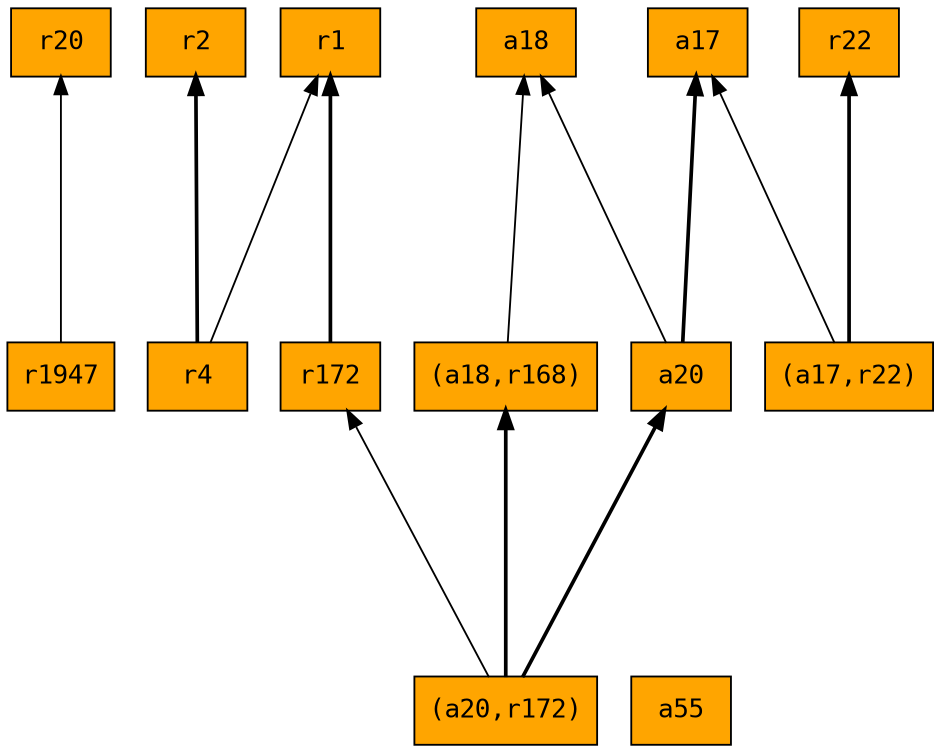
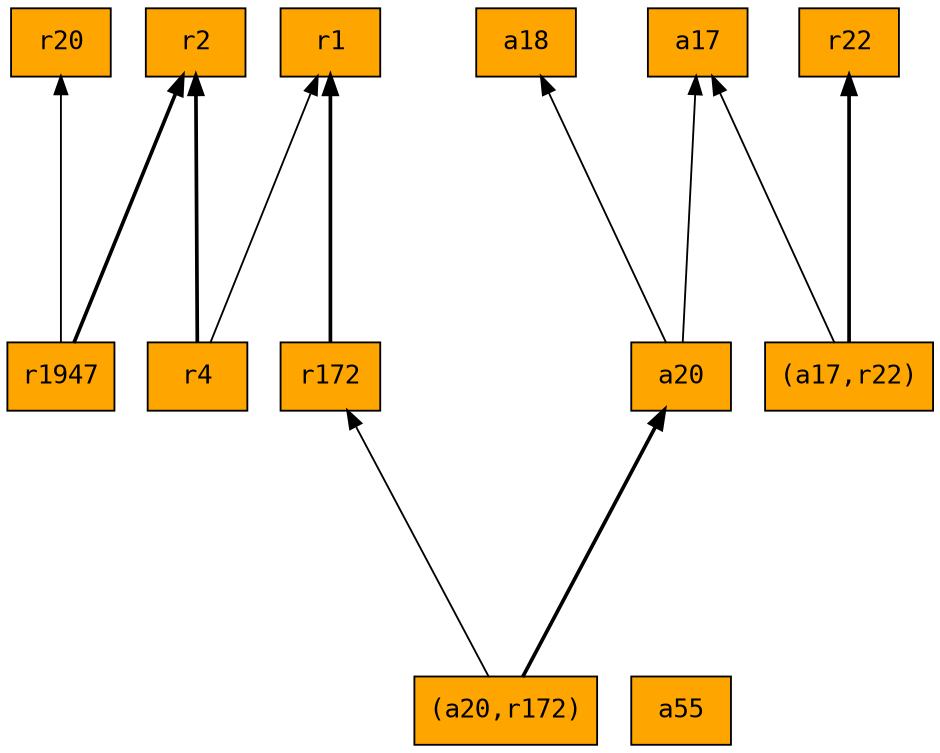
edge "r1947" -> "r2": added
edge "a20" -> "a17": style bold -> solid
node "(a18,r168)": removed
